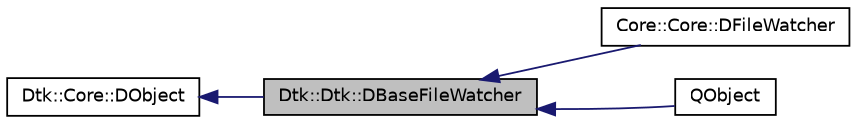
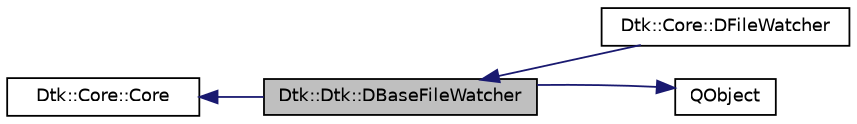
node "Core::Core::DFileWatcher": label "Core::Core::DFileWatcher" -> "Dtk::Core::DFileWatcher"
node "Dtk::Core::DObject": label "Dtk::Core::DObject" -> "Dtk::Core::Core"
edge "QObject" -> "Dtk::Dtk::DBaseFileWatcher": reversed
